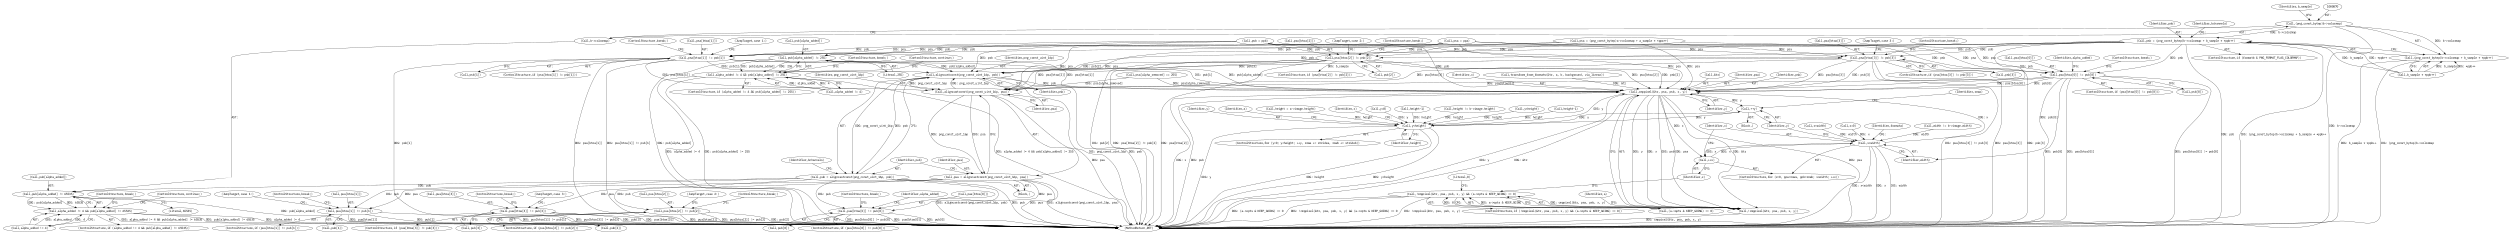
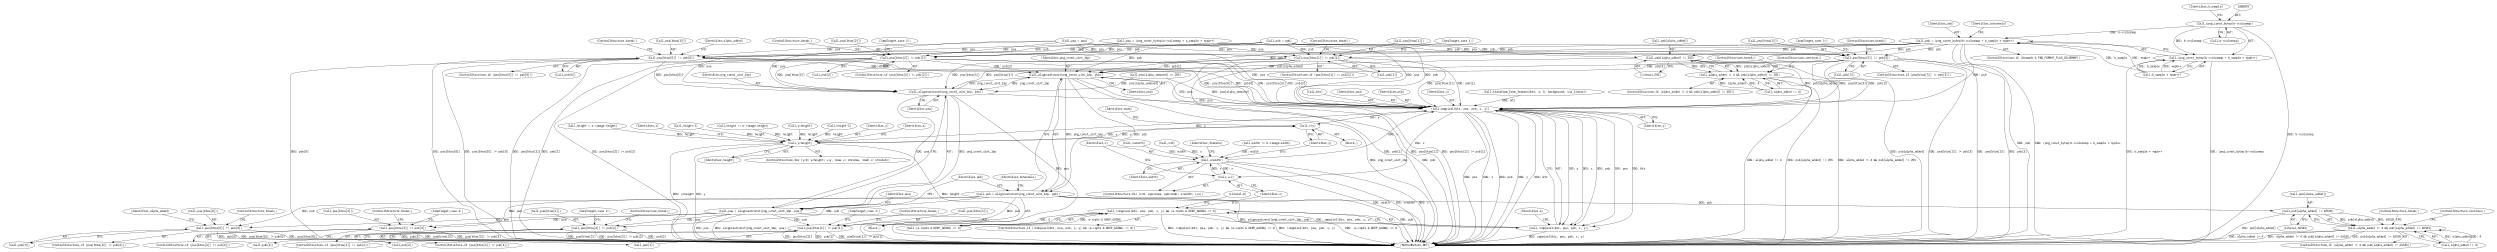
edge "(Call,b->colormap)" -> "(Call,pub[alpha_added] != 65535)": now "(Literal,65535)" -> "(Call,pub[alpha_added] != 65535)"
edge "(Call,psa[btoa[2]] != psb[2])" -> "(ControlStructure,if (psa[btoa[2]] != psb[2]))": label "DDG: b_sample" -> "AST: "
edge "(Call,aligncastconst(png_const_uint_16p, psa))" -> "(Call,cmppixel(&tr, psa, psb, x, y))": added, label "DDG: psa"
node "(Call,y=0)": removed
edge "(Call,psa[btoa[0]] != psb[0])" -> "(Identifier,width)": now "(Call,psa[btoa[0]] != psb[0])" -> "(Call,aligncastconst(png_const_uint_16p, psb))"
edge "(Call,pub = aligncastconst(png_const_uint_16p, psb))" -> "(Call,pua[btoa[3]] != pub[3])": added, label "DDG: pub"
edge "(Call,pua = aligncastconst(png_const_uint_16p, psa))" -> "(Call,pua[btoa[2]] != pub[2])": added, label "DDG: pua"
